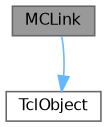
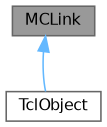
edge "MCLink" -> "TclObject": reversed
